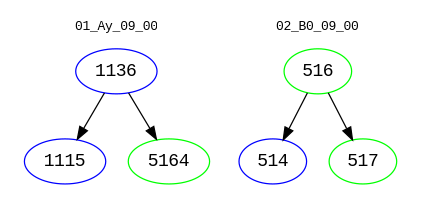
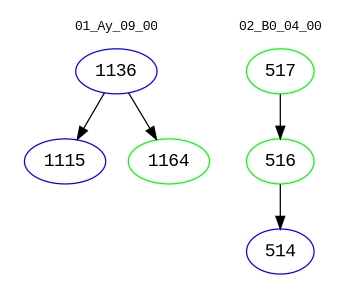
cluster "02_B0_09_00": label "02_B0_09_00" -> "02_B0_04_00"
edge "516" -> "517": reversed
node "5164": label "5164" -> "1164"
